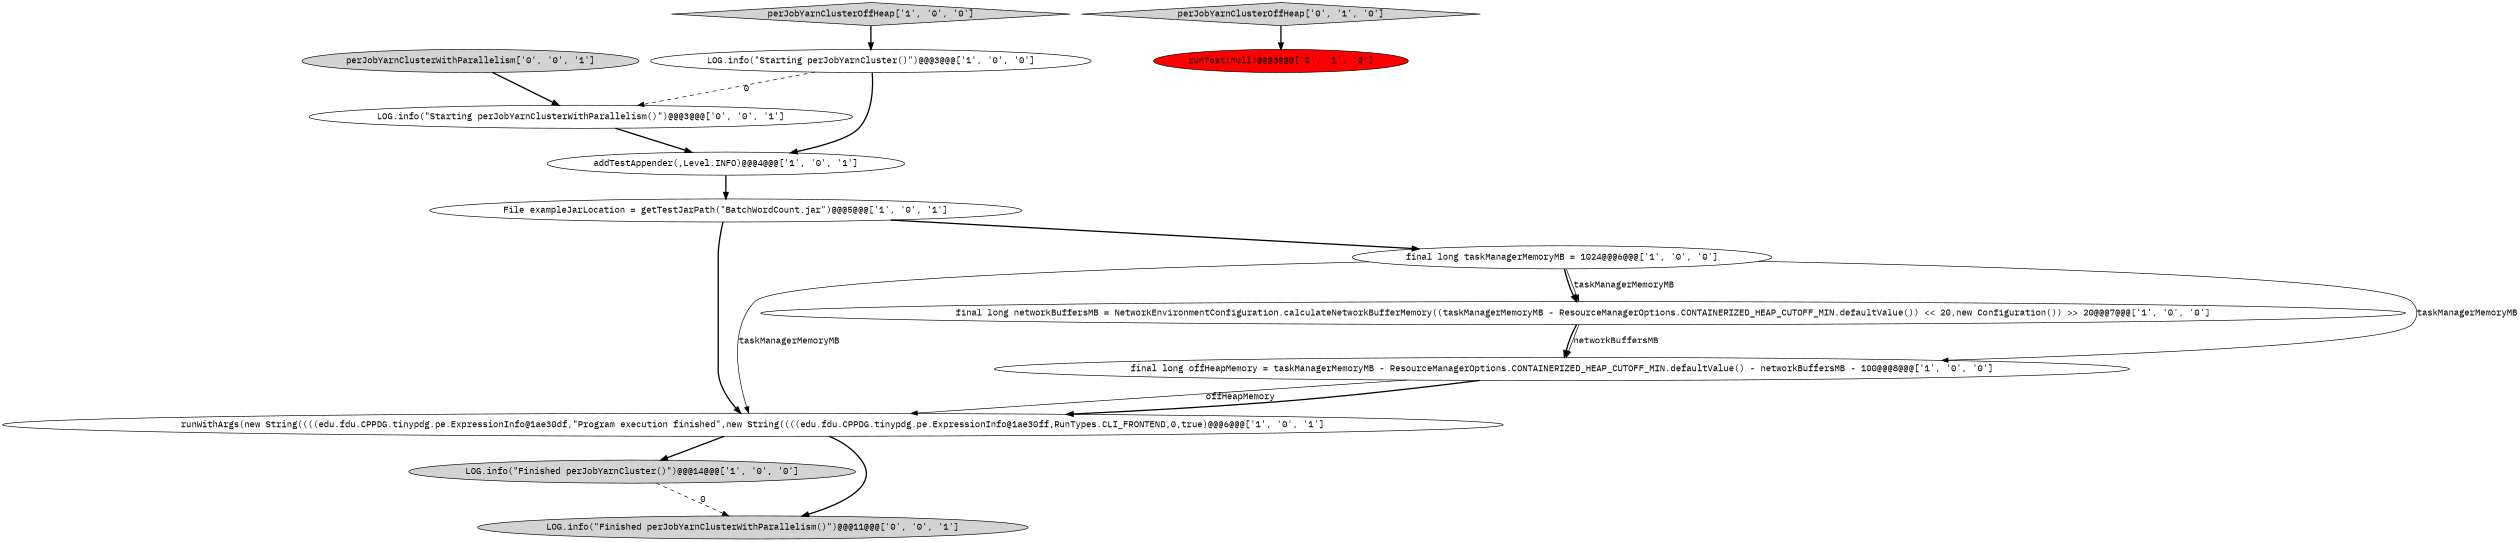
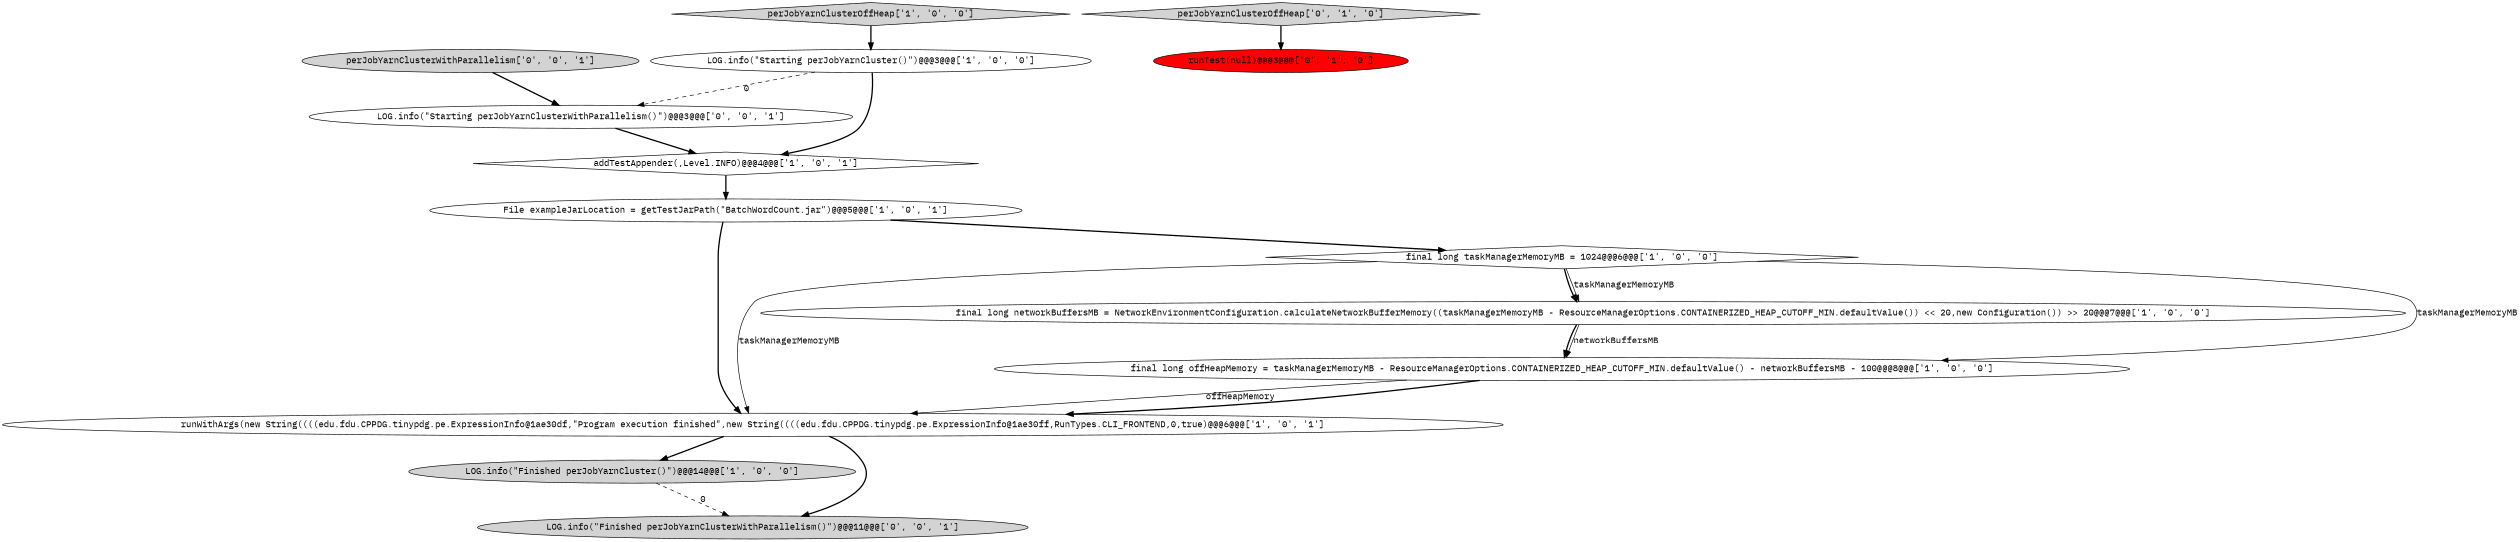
node "addTestAppender(,Level.INFO)@@@4@@@['1', '0', '1']": shape ellipse -> diamond
node "final long taskManagerMemoryMB = 1024@@@6@@@['1', '0', '0']": shape ellipse -> diamond
